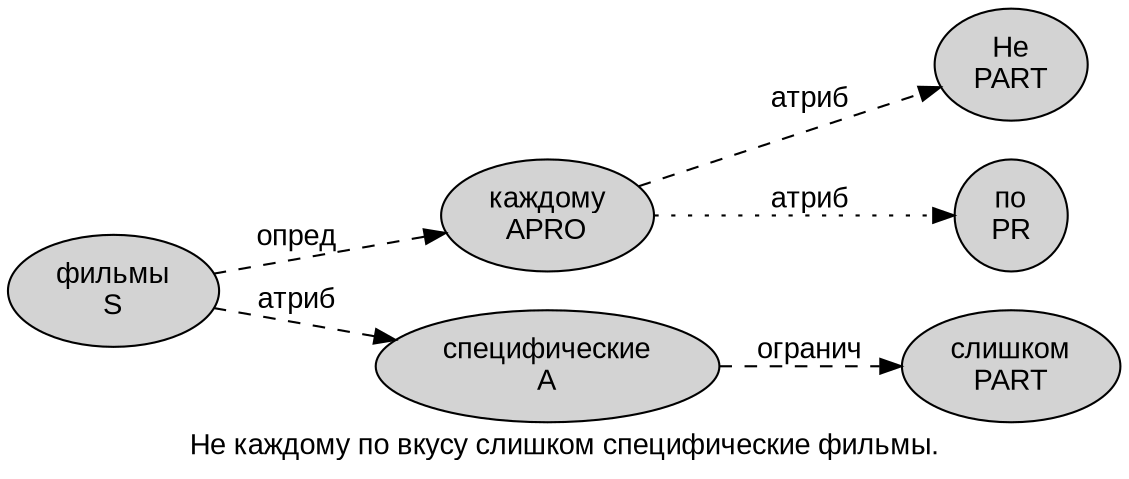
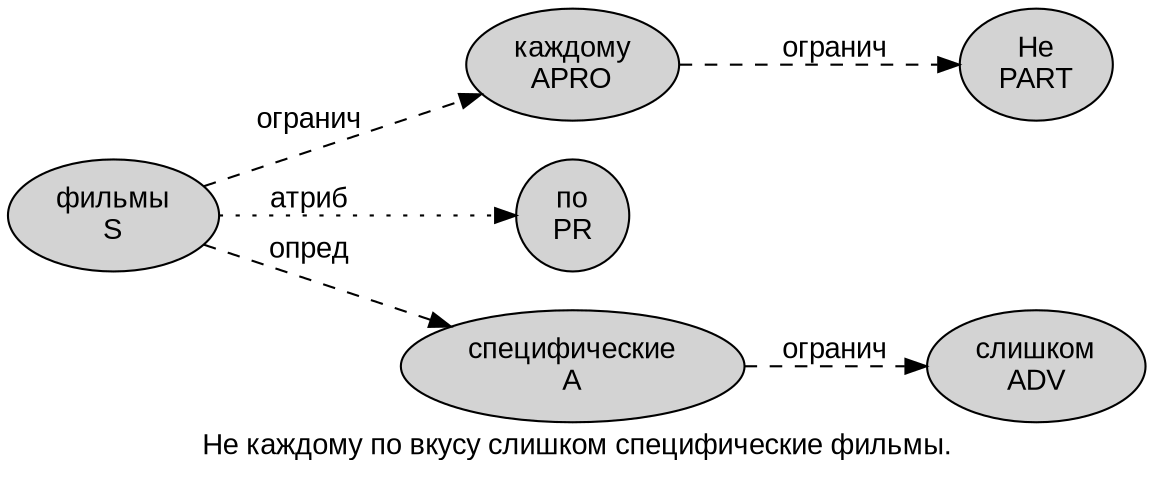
edge "каждому APRO" -> "Не PART": label "атриб" -> "огранич"
edge "каждому APRO" -> "по PR": now "фильмы S" -> "по PR"
edge "фильмы S" -> "каждому APRO": label "опред" -> "огранич"
edge "фильмы S" -> "специфические A": label "атриб" -> "опред"
node "слишком PART": label "слишком PART" -> "слишком ADV"
